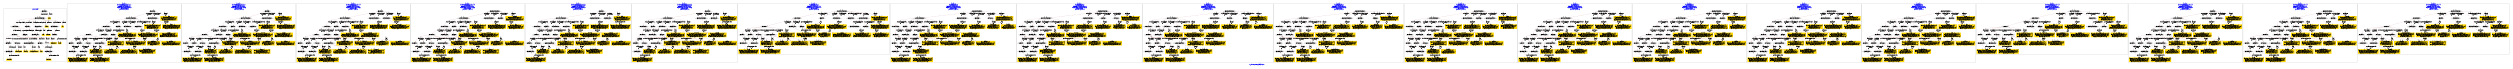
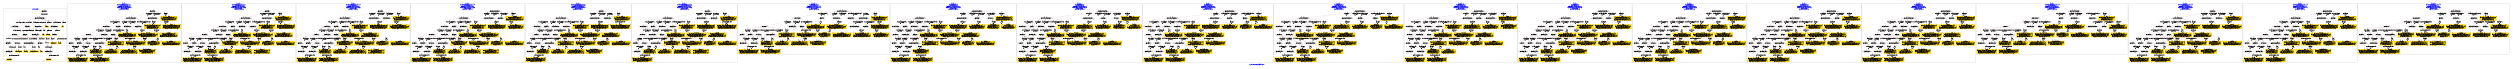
node "photo": removed
